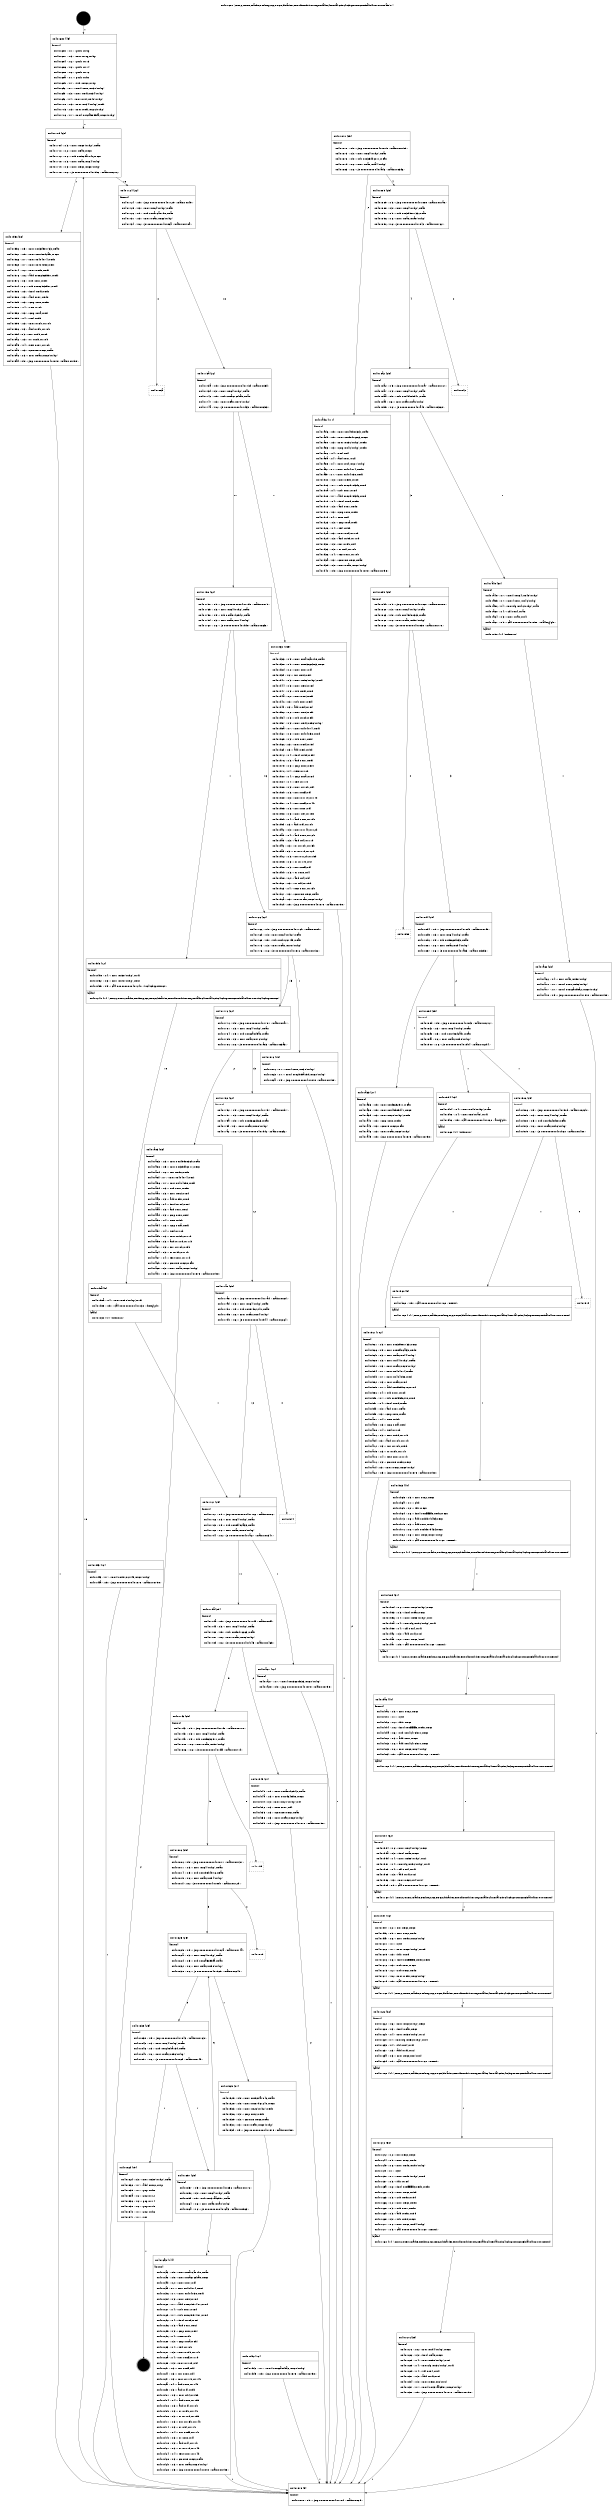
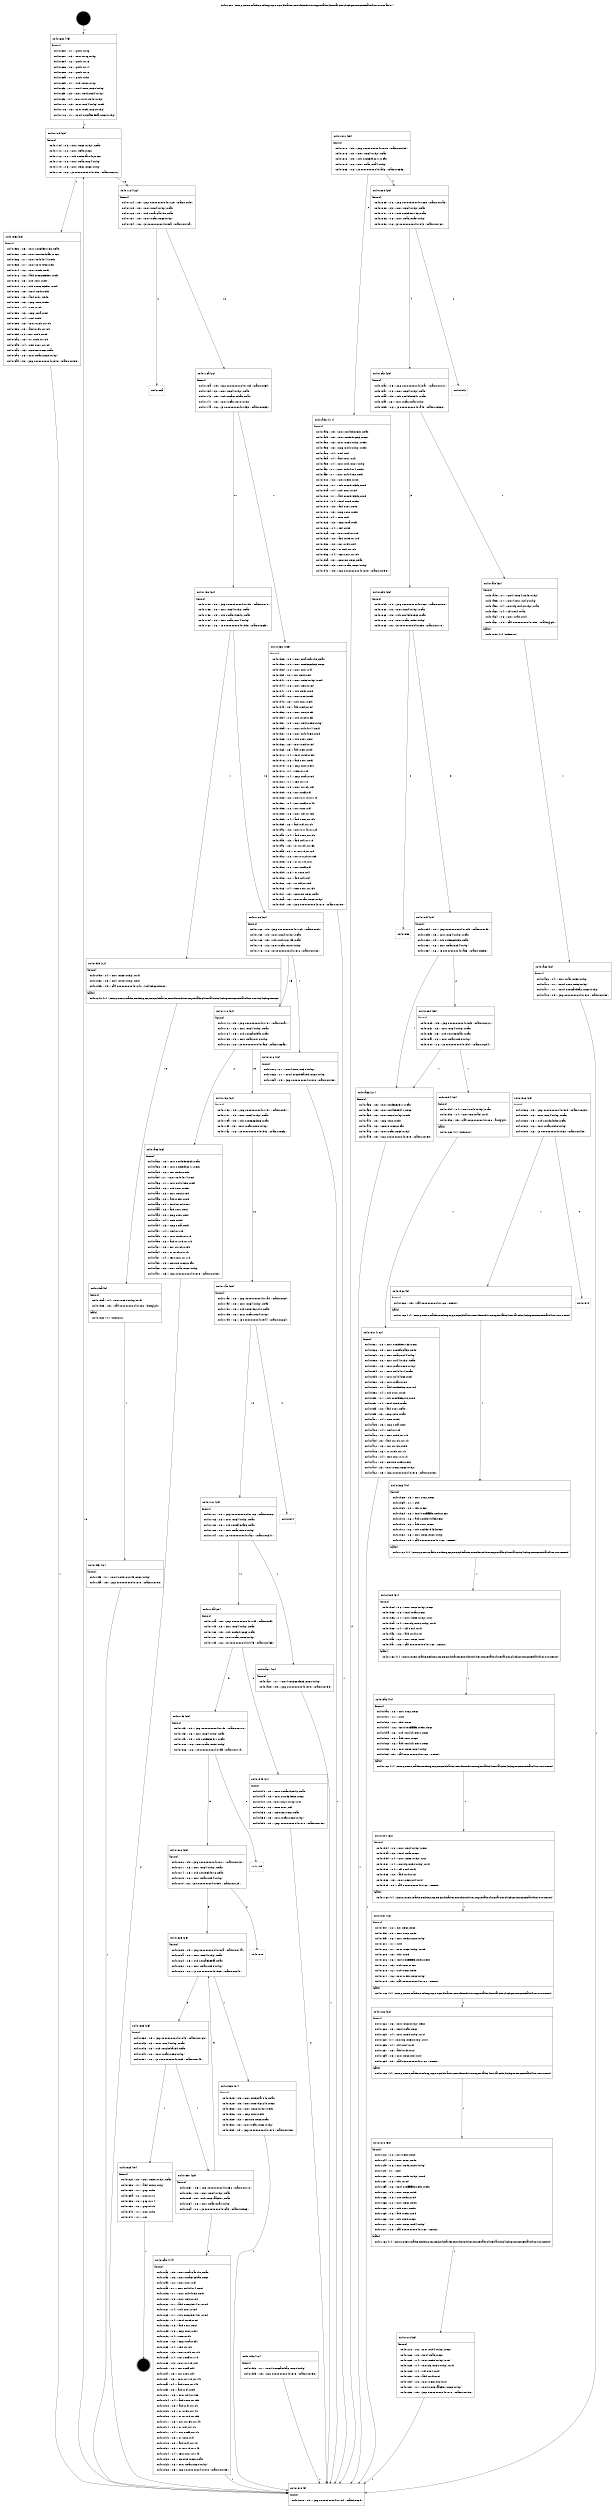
edge "0x4018ed [25]" -> "0x401906 [25]": now "0x4018ed [25]" -> "0x401a33 [27]"
edge "0x401dea [9]" -> "0x4017c1 [25]": now "0x401dea [9]" -> "0x401df3 [12]"
